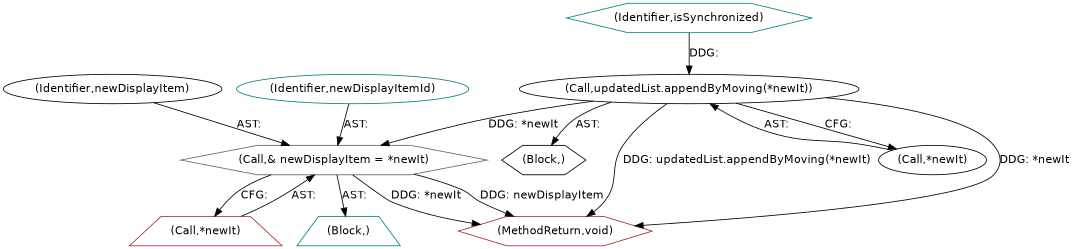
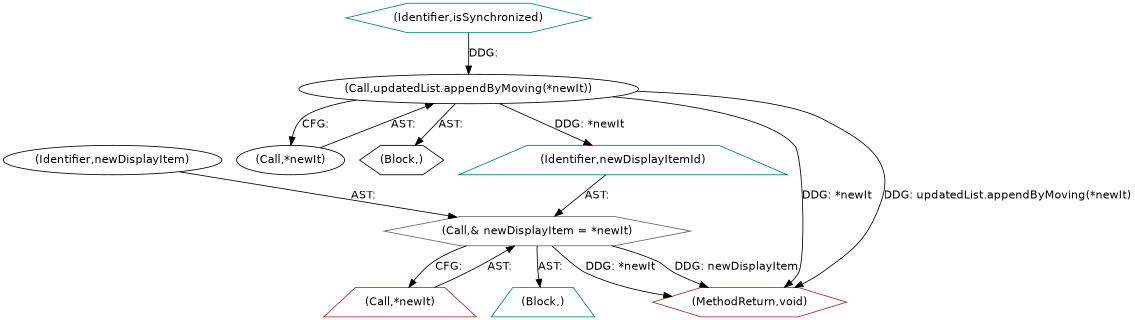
node "(Identifier,newDisplayItemId)": shape ellipse -> trapezium
edge "(Call,updatedList.appendByMoving(*newIt))" -> "(Call,& newDisplayItem = *newIt)": now "(Call,updatedList.appendByMoving(*newIt))" -> "(Identifier,newDisplayItemId)"
